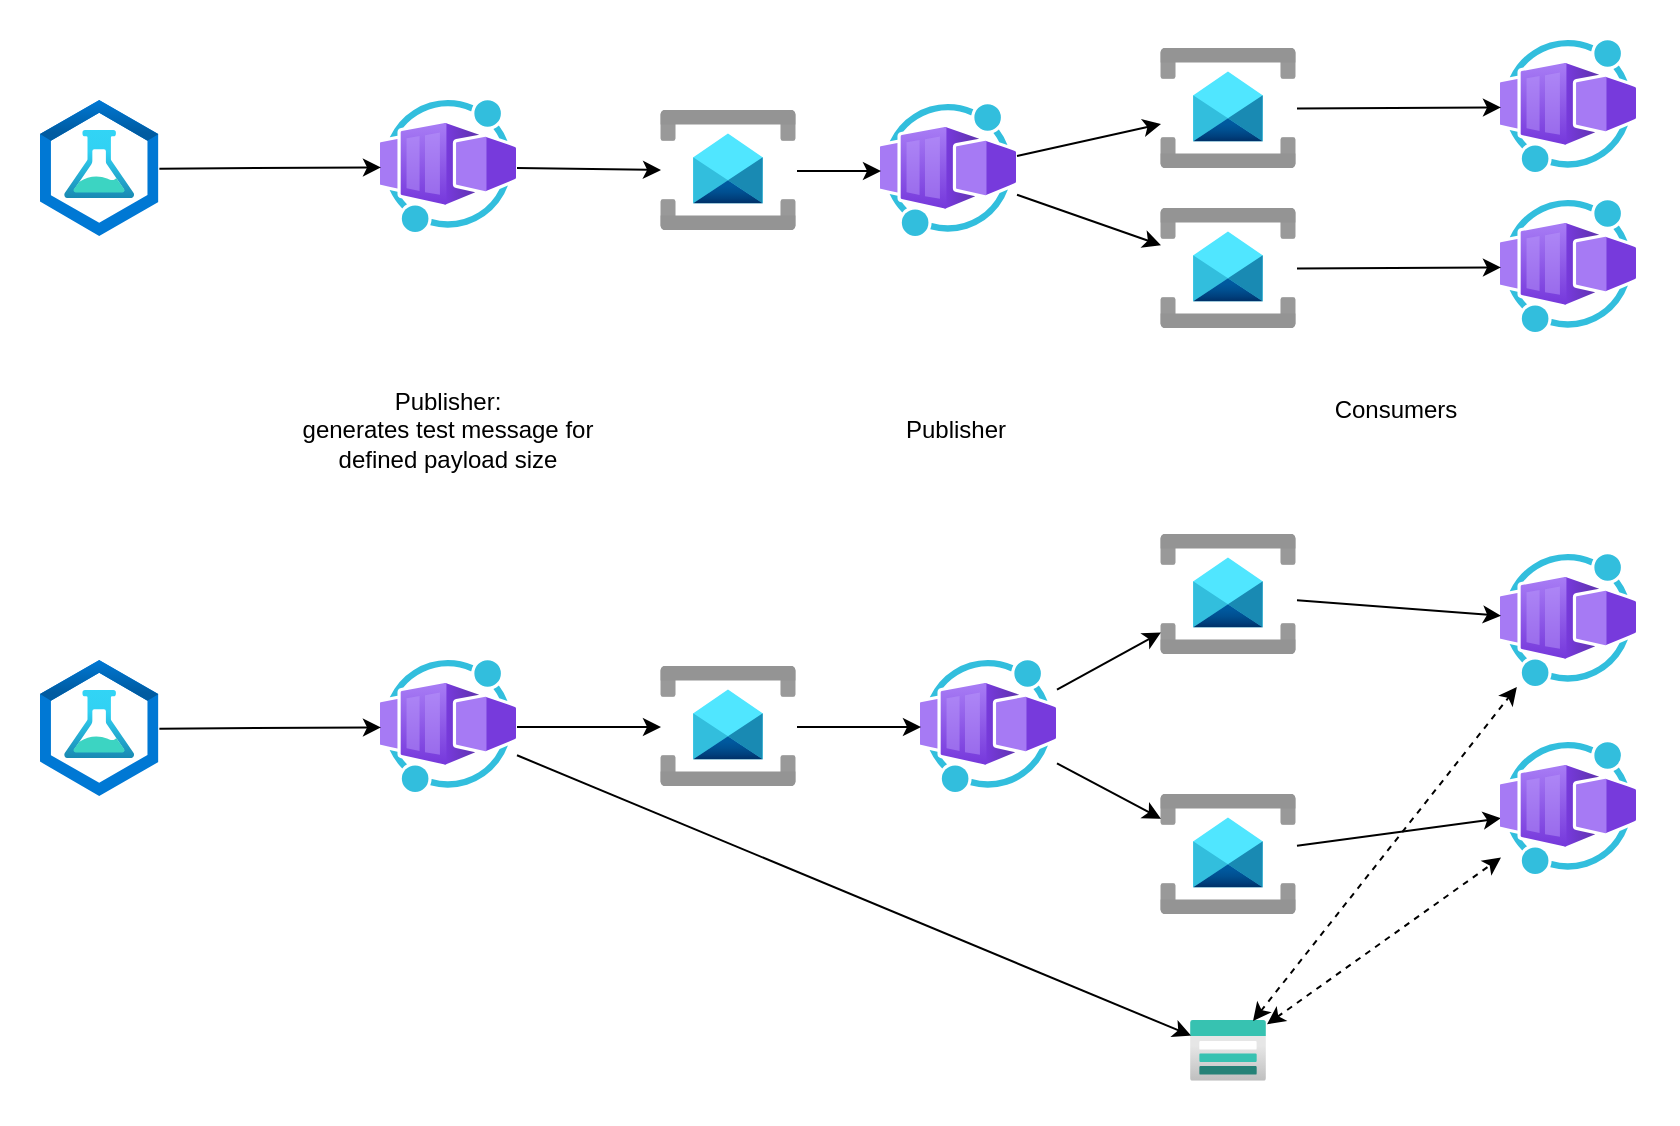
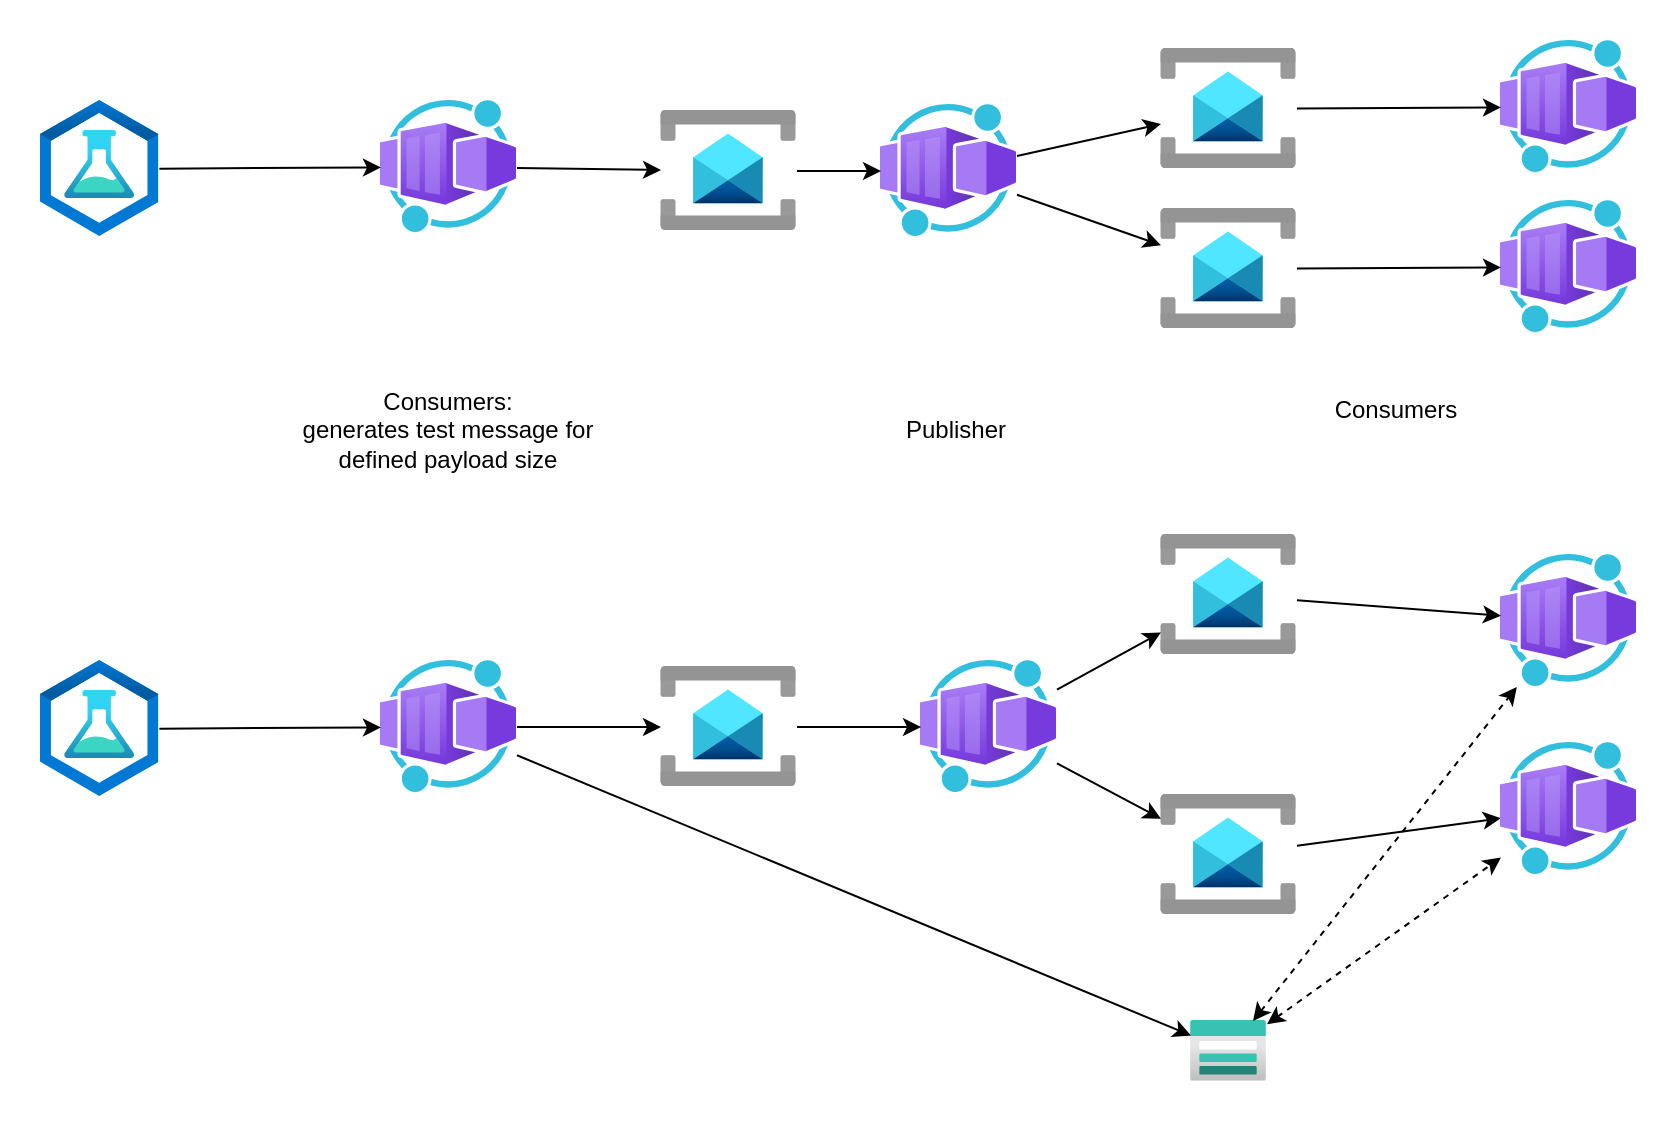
node "Publisher: generates test message for defined payload size": label "Publisher: generates test message for defined payload size" -> "Consumers: generates test message for defined payload size"
